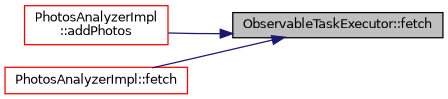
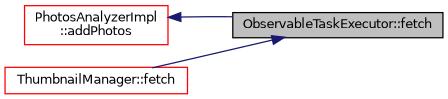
edge "PhotosAnalyzerImpl ::addPhotos" -> "ObservableTaskExecutor::fetch": reversed
node "PhotosAnalyzerImpl::fetch": label "PhotosAnalyzerImpl::fetch" -> "ThumbnailManager::fetch"
